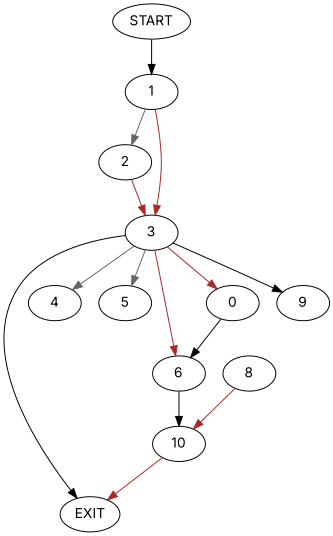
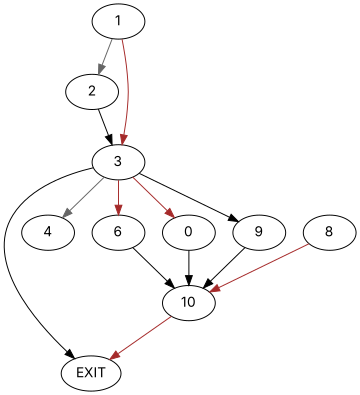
node "START": removed
edge "2" -> "3": color brown -> black
edge "9" -> "10": added
node "5": removed
edge "0" -> "6": now "0" -> "10"
